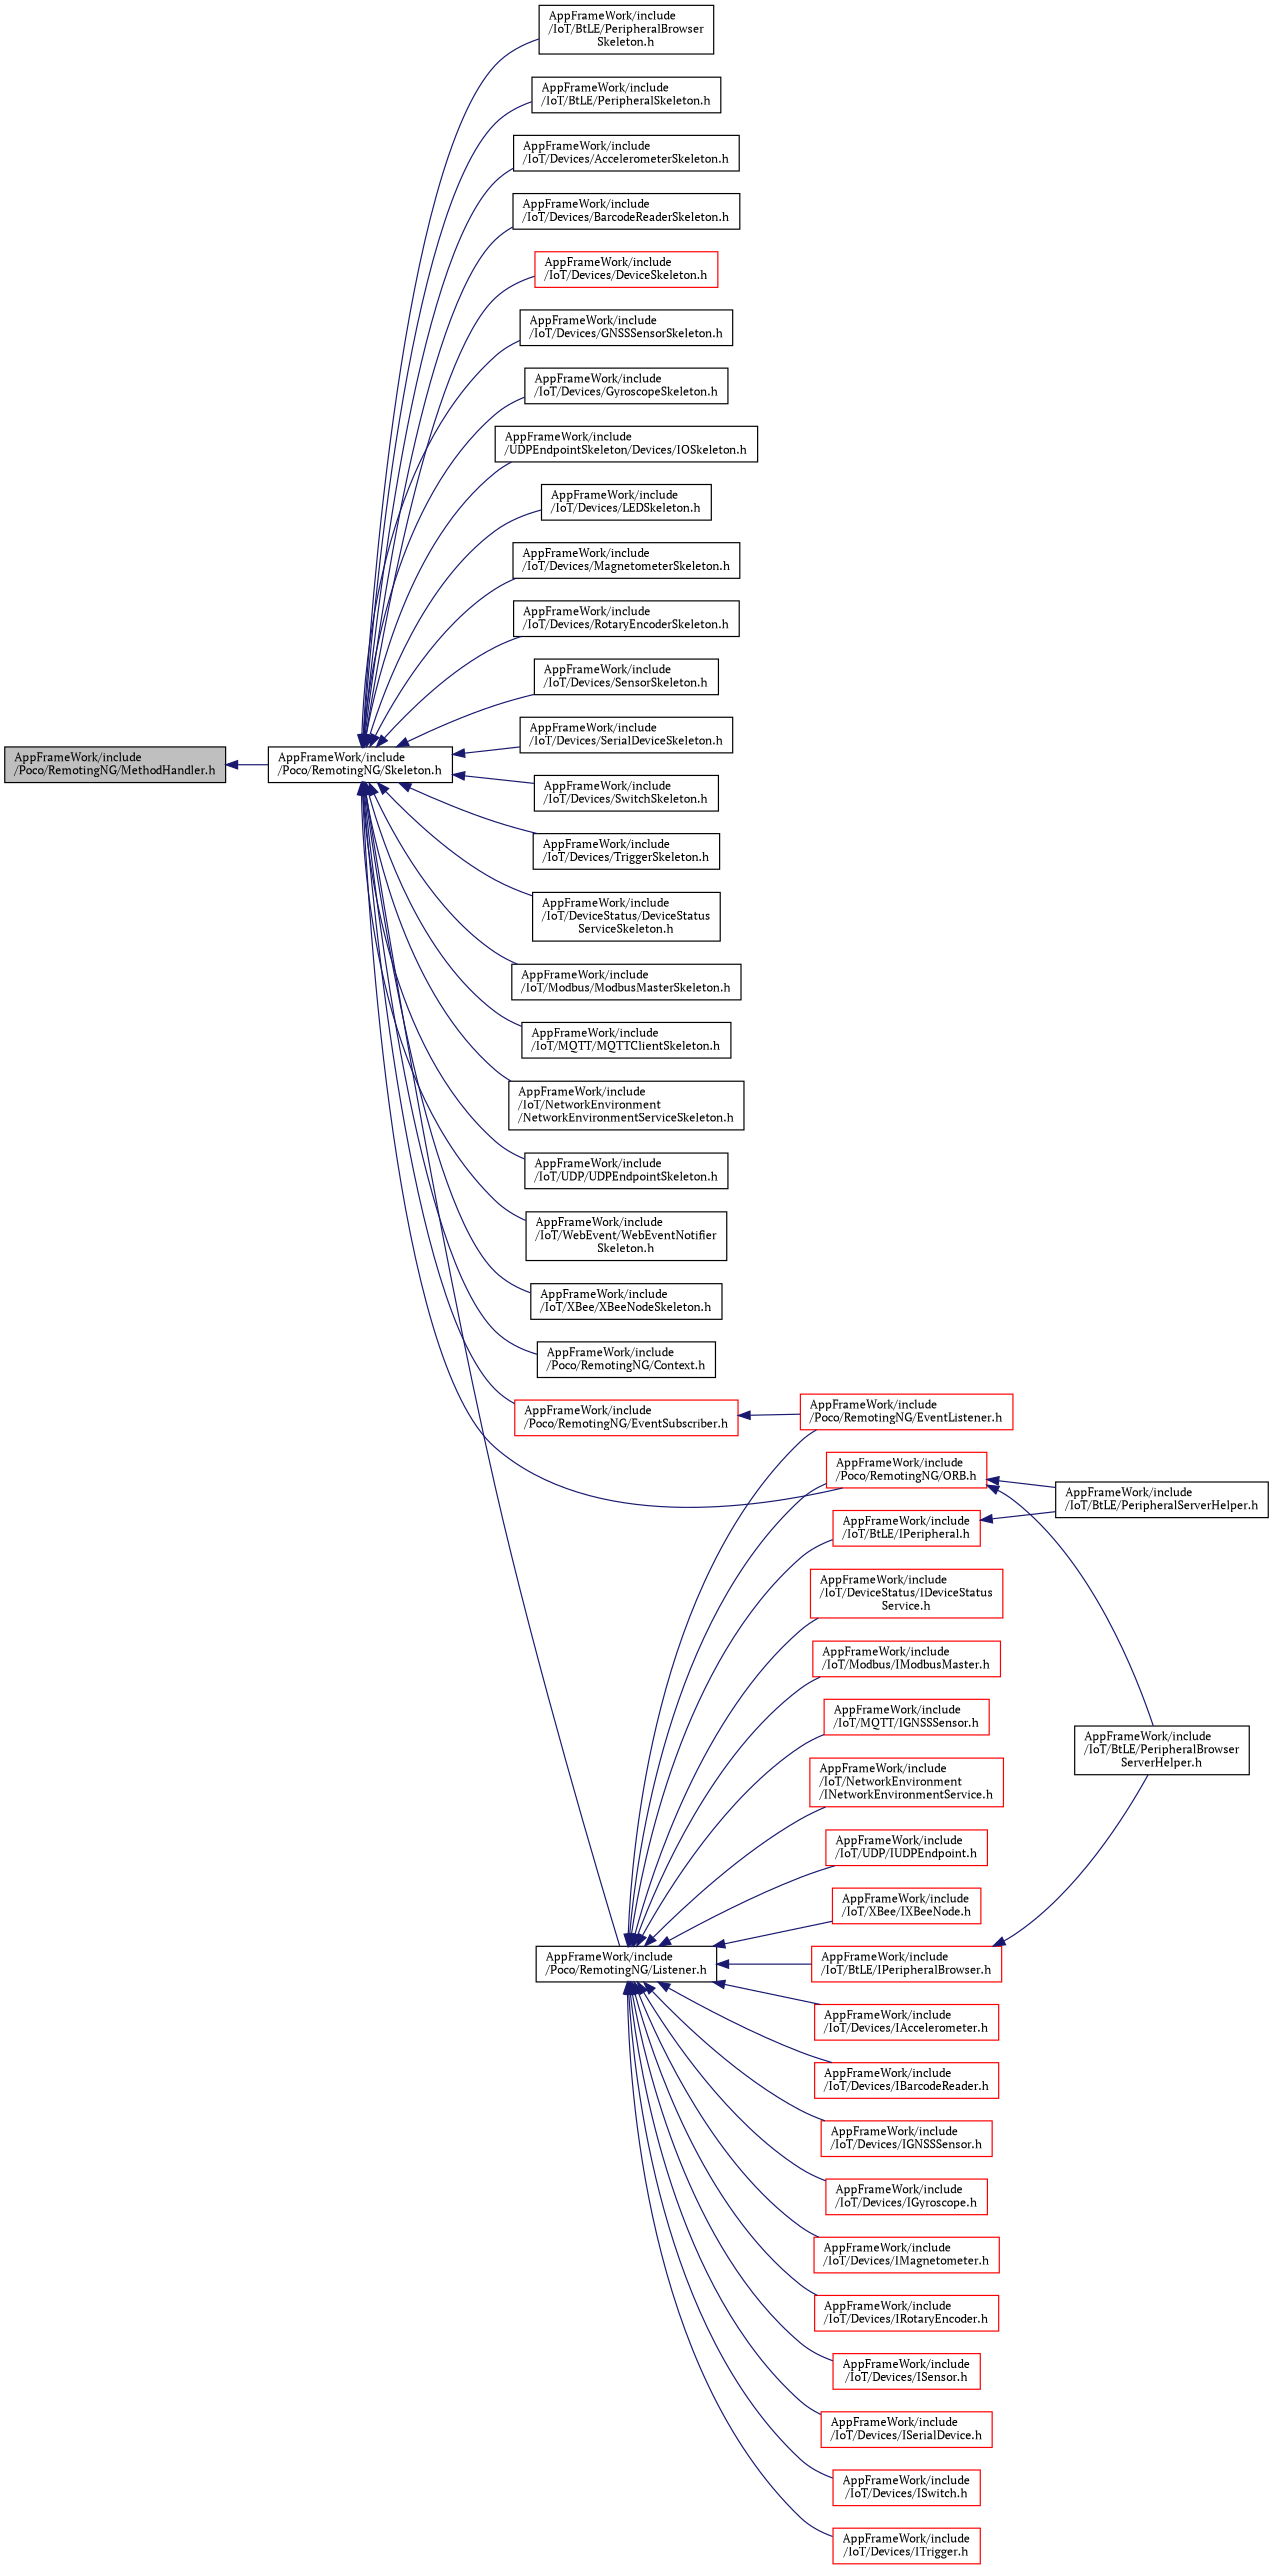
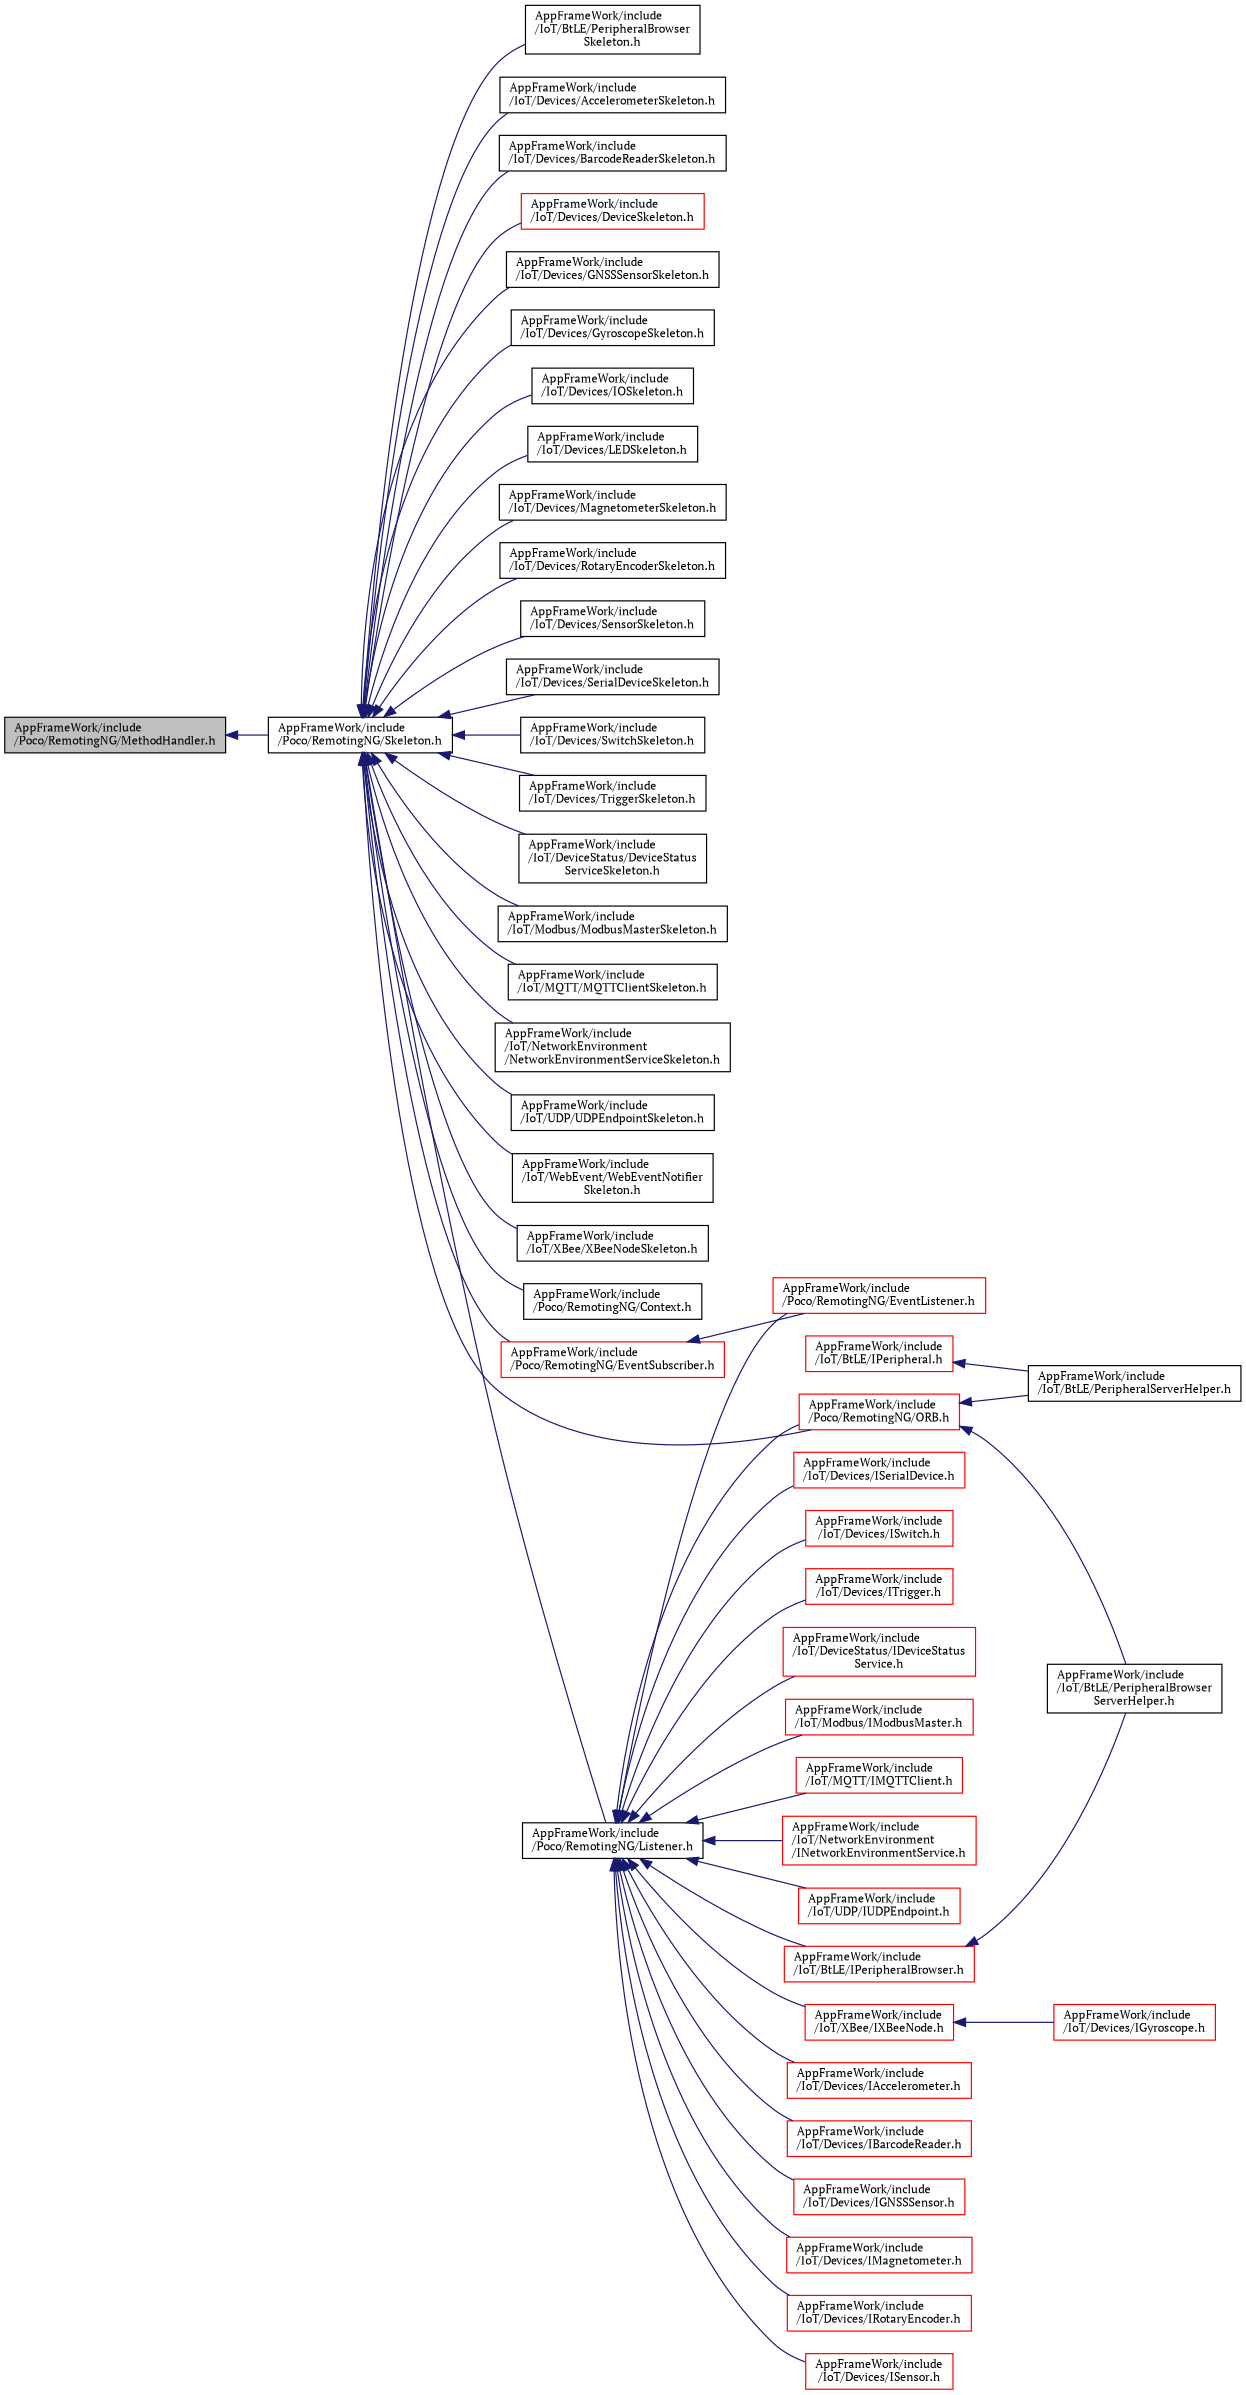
node "AppFrameWork/include /IoT/BtLE/PeripheralSkeleton.h": removed
node "AppFrameWork/include /UDPEndpointSkeleton/Devices/IOSkeleton.h": label "AppFrameWork/include /UDPEndpointSkeleton/Devices/IOSkeleton.h" -> "AppFrameWork/include /IoT/Devices/IOSkeleton.h"
edge "AppFrameWork/include /IoT/BtLE/IPeripheral.h" -> "AppFrameWork/include /Poco/RemotingNG/Listener.h": removed
node "AppFrameWork/include /IoT/MQTT/IGNSSSensor.h": label "AppFrameWork/include /IoT/MQTT/IGNSSSensor.h" -> "AppFrameWork/include /IoT/MQTT/IMQTTClient.h"
edge "AppFrameWork/include /IoT/Devices/IGyroscope.h" -> "AppFrameWork/include /Poco/RemotingNG/Listener.h": now "AppFrameWork/include /IoT/Devices/IGyroscope.h" -> "AppFrameWork/include /IoT/XBee/IXBeeNode.h"
